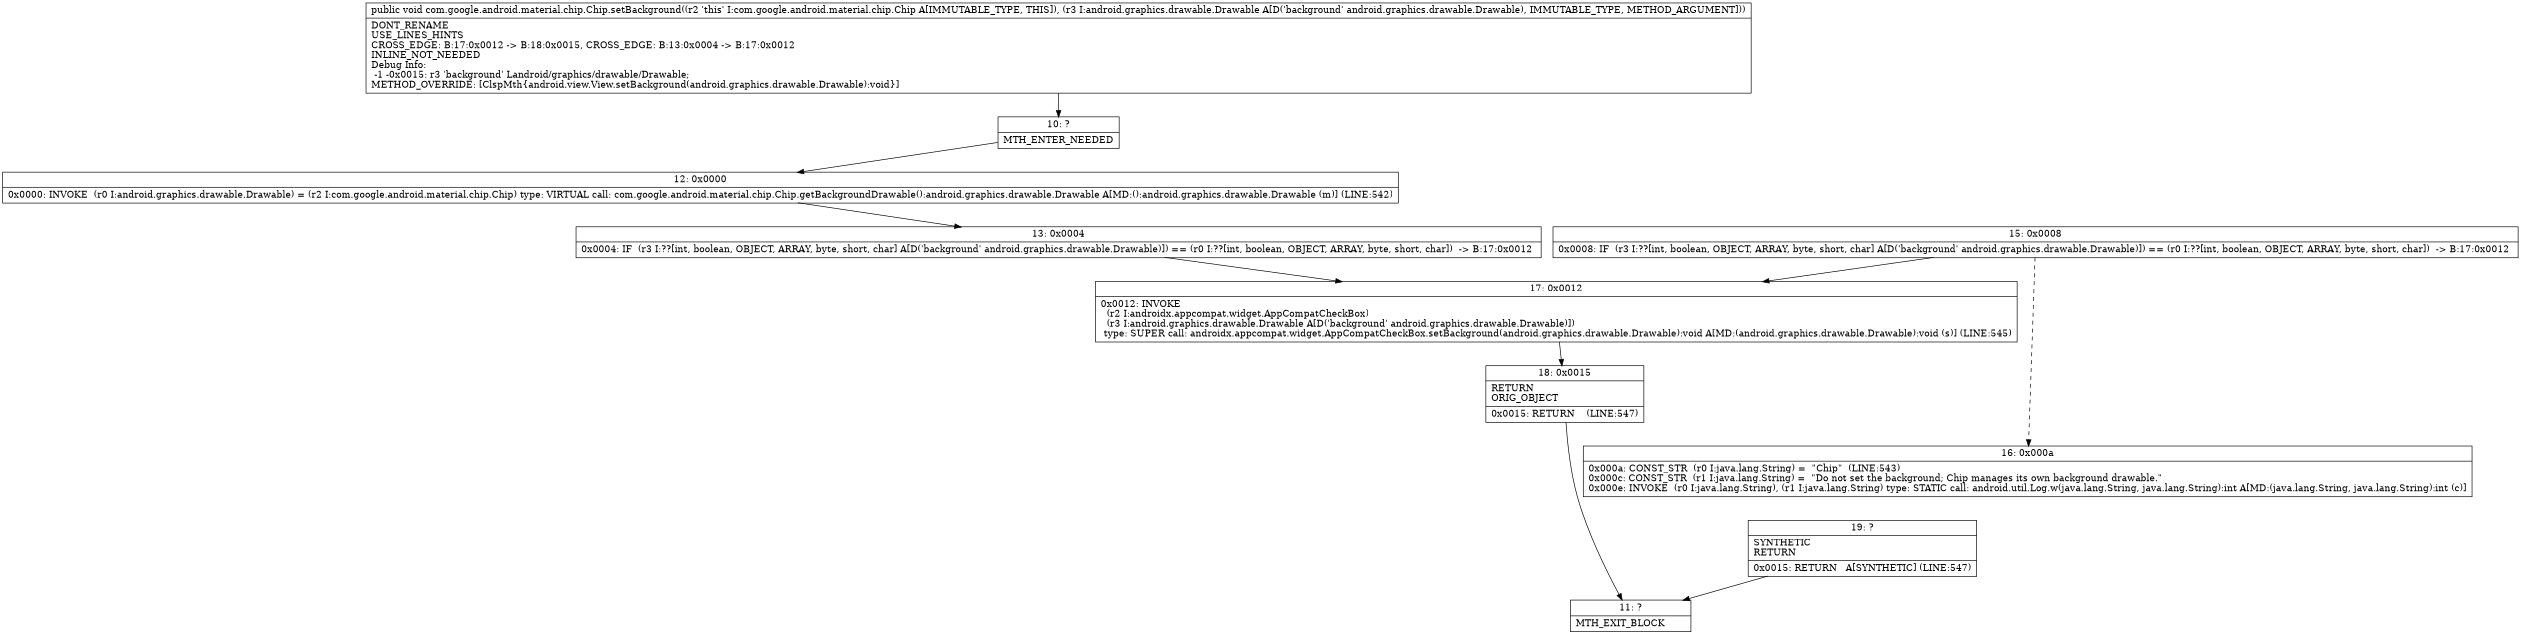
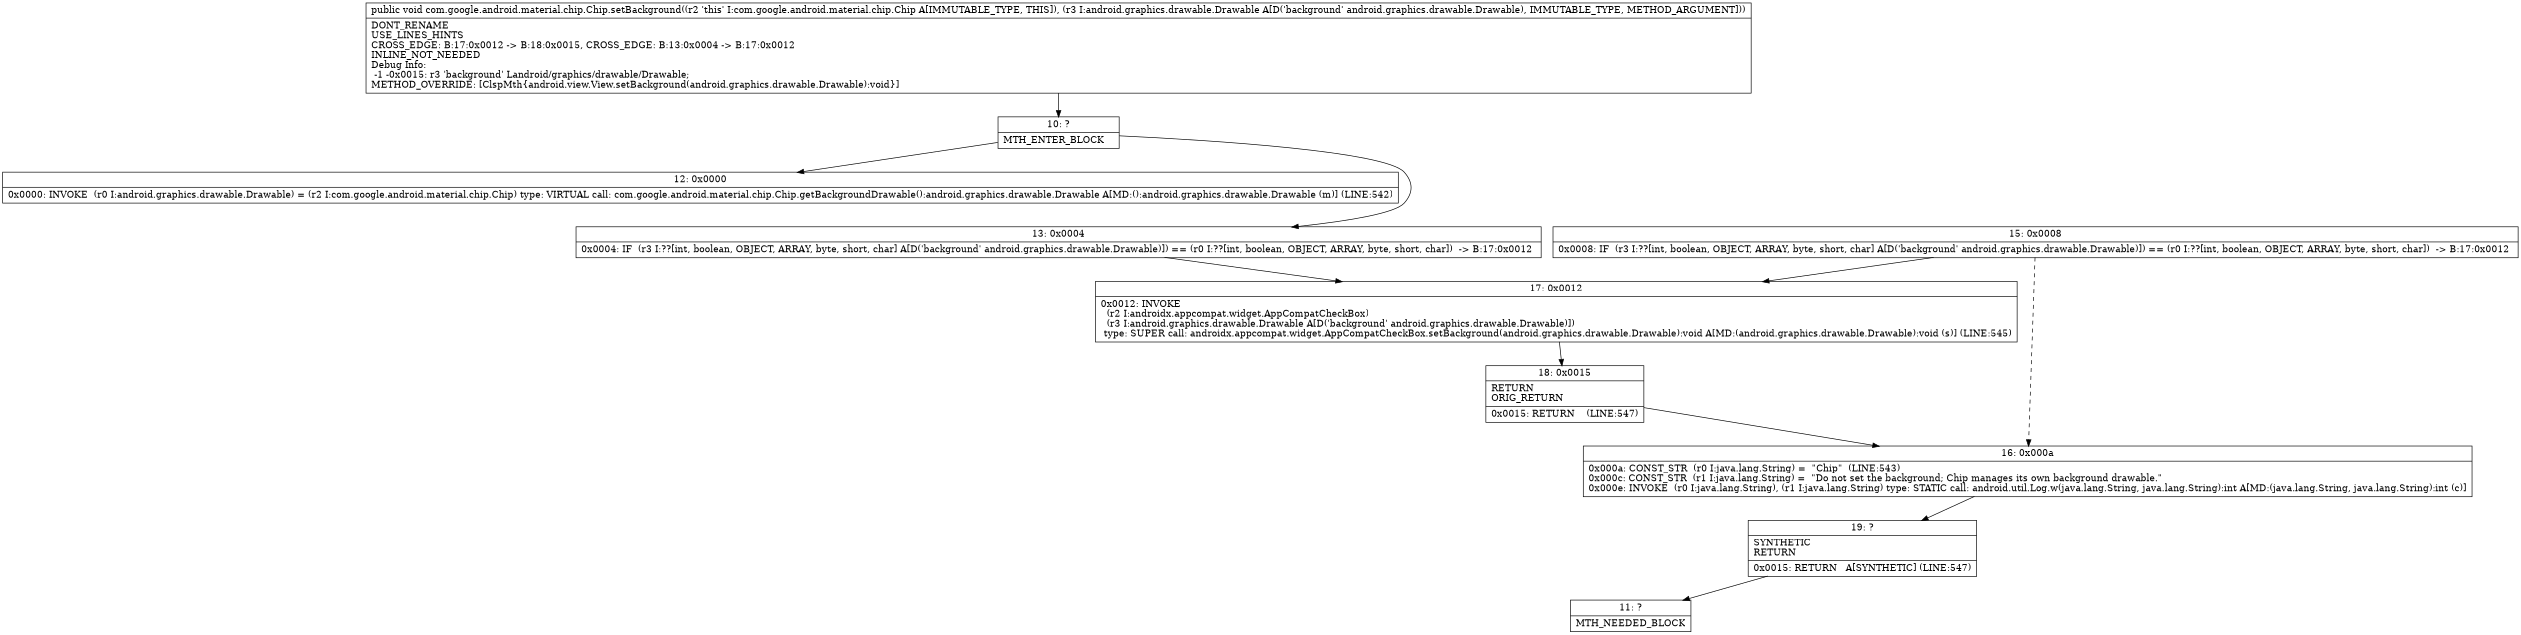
node "10: ?": text "MTH_ENTER_NEEDED" -> "MTH_ENTER_BLOCK"
edge "12: 0x0000" -> "13: 0x0004": now "10: ?" -> "13: 0x0004"
node "18: 0x0015": text "ORIG_OBJECT" -> "ORIG_RETURN"
edge "16: 0x000a" -> "19: ?": added
edge "18: 0x0015" -> "11: ?": now "18: 0x0015" -> "16: 0x000a"
node "11: ?": text "MTH_EXIT_BLOCK" -> "MTH_NEEDED_BLOCK"
